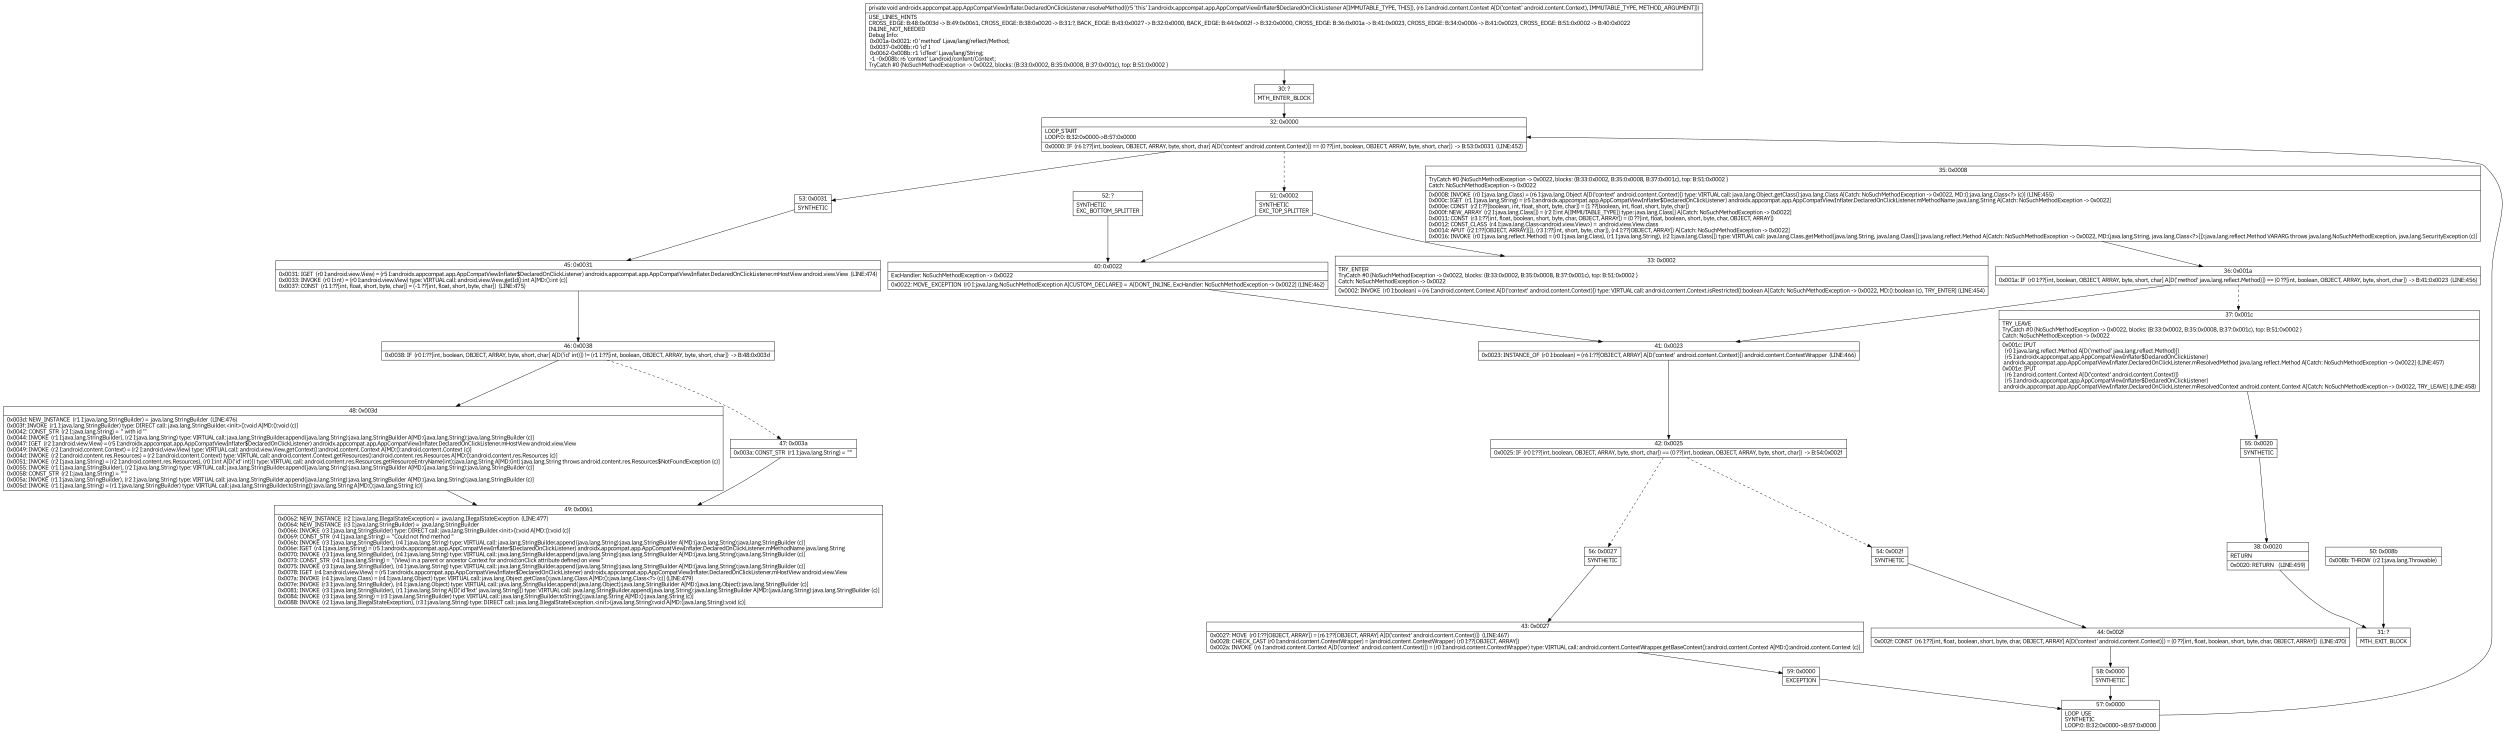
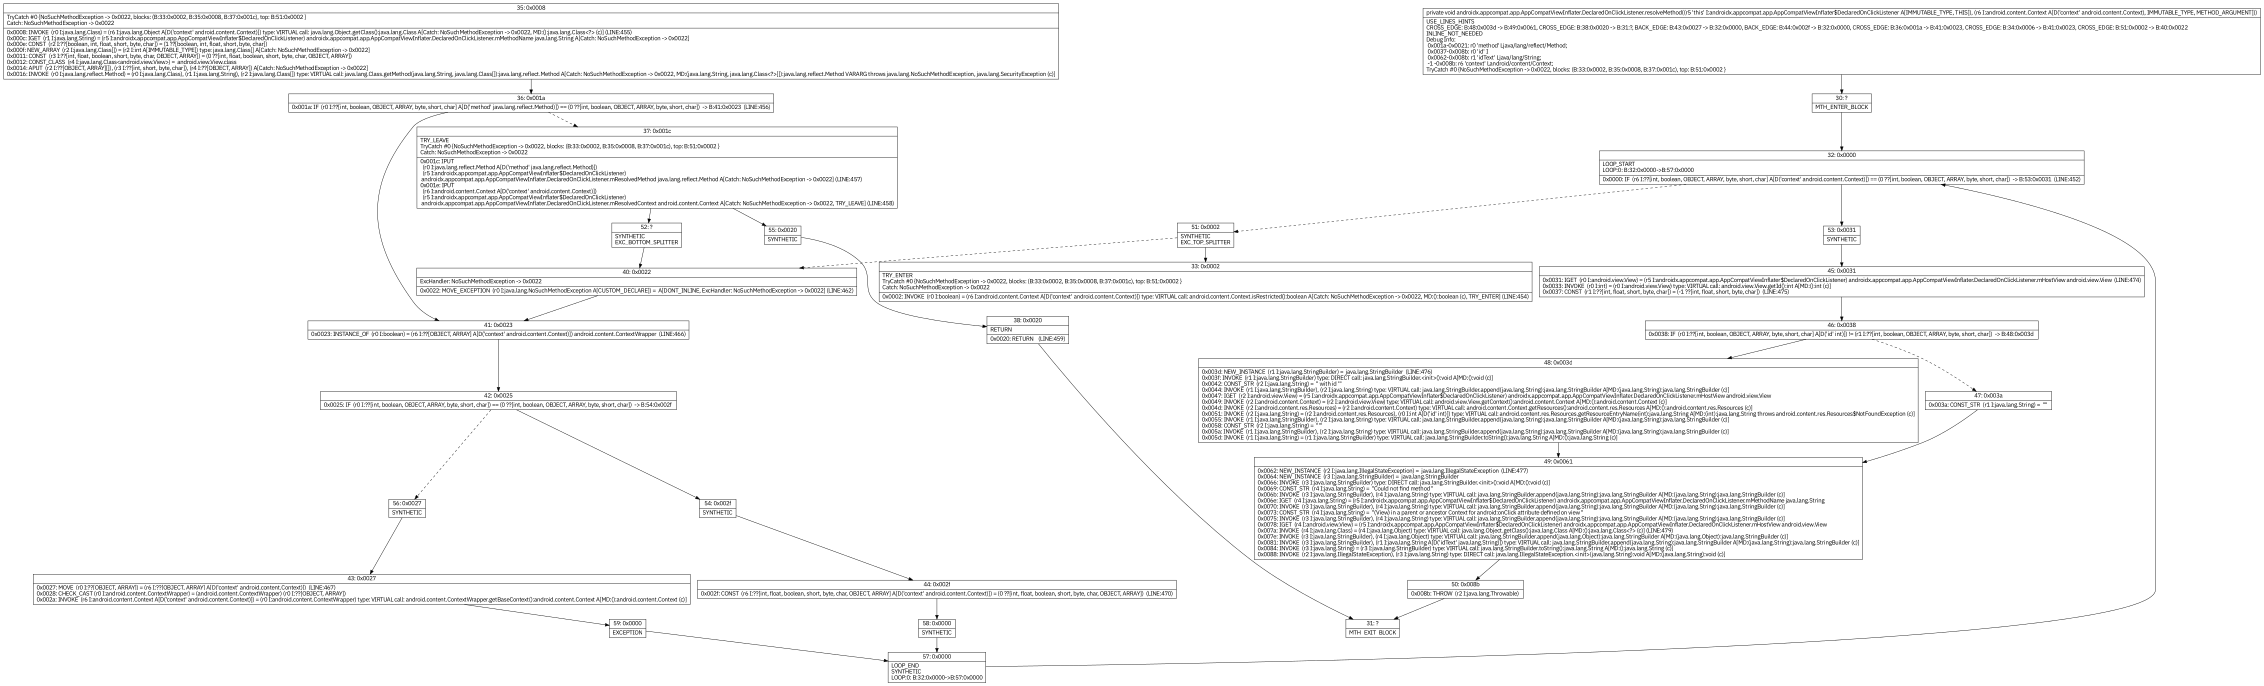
edge "37: 0x001c" -> "52: ?": added
edge "51: 0x0002" -> "40: 0x0022": style solid -> dashed
edge "42: 0x0025" -> "54: 0x002f": style dashed -> solid
edge "49: 0x0061" -> "50: 0x008b": added
node "57: 0x0000": text "LOOP_USE" -> "LOOP_END"
